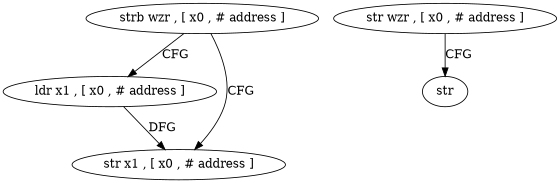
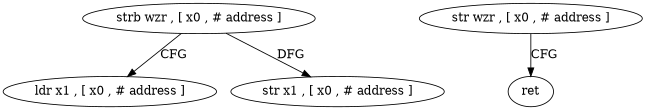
edge "strb wzr , [ x0 , # address ]" -> "str x1 , [ x0 , # address ]": label "CFG" -> "DFG"
node "str": label "str" -> "ret"
edge "ldr x1 , [ x0 , # address ]" -> "str x1 , [ x0 , # address ]": removed, label "DFG"
